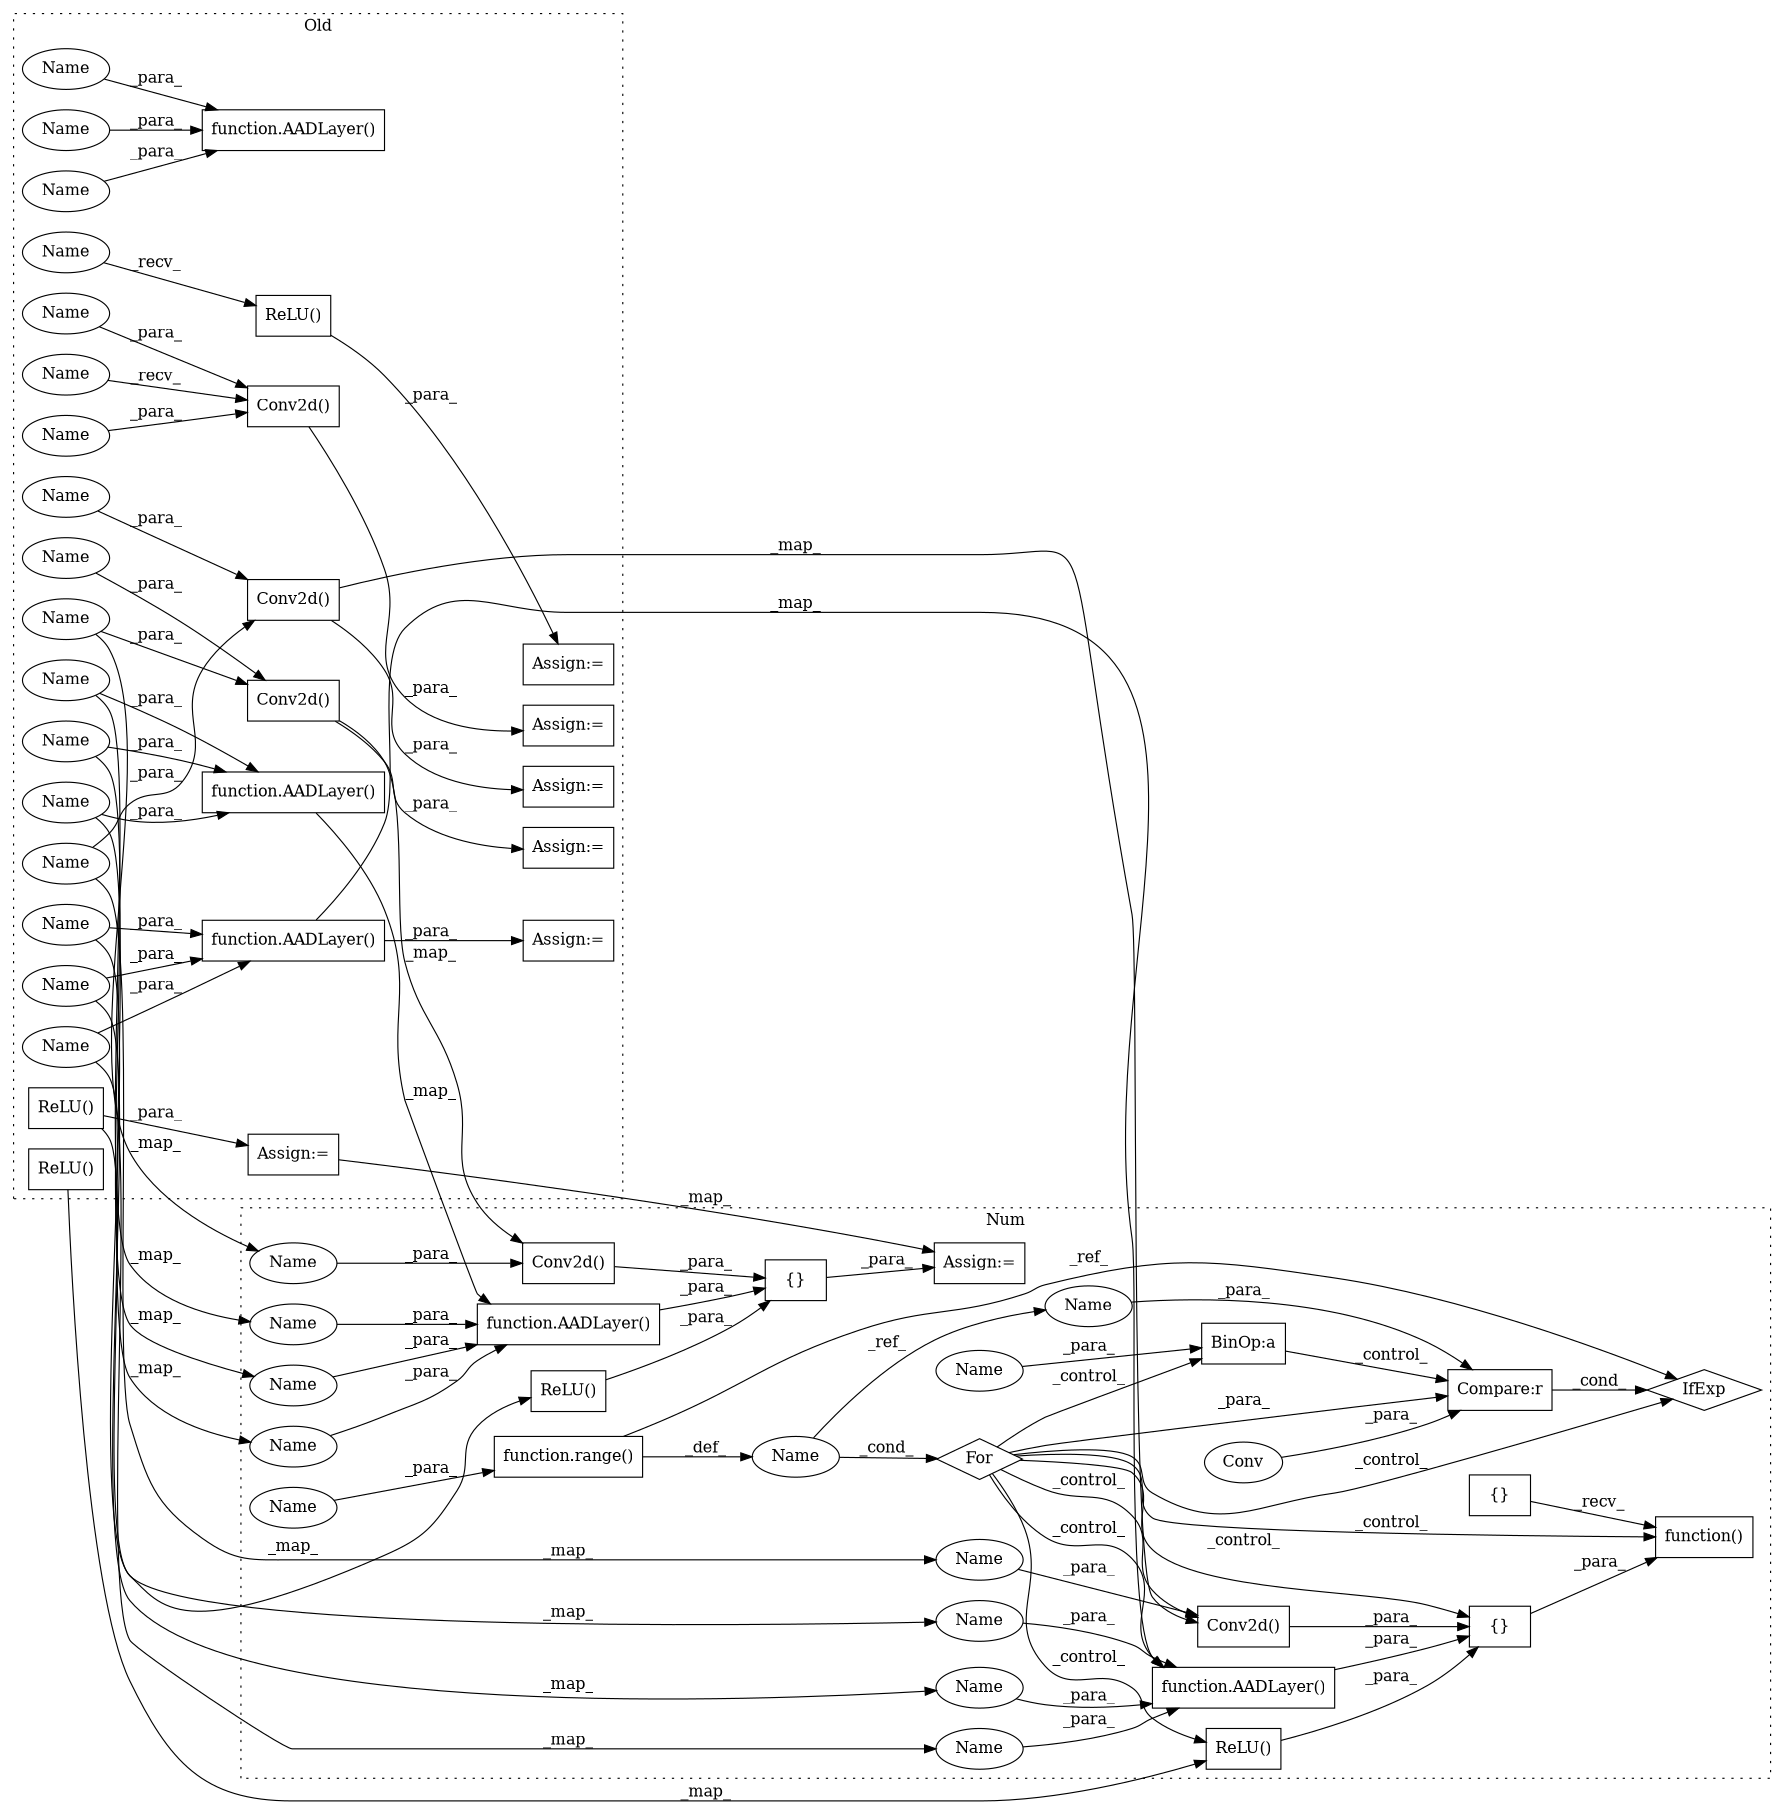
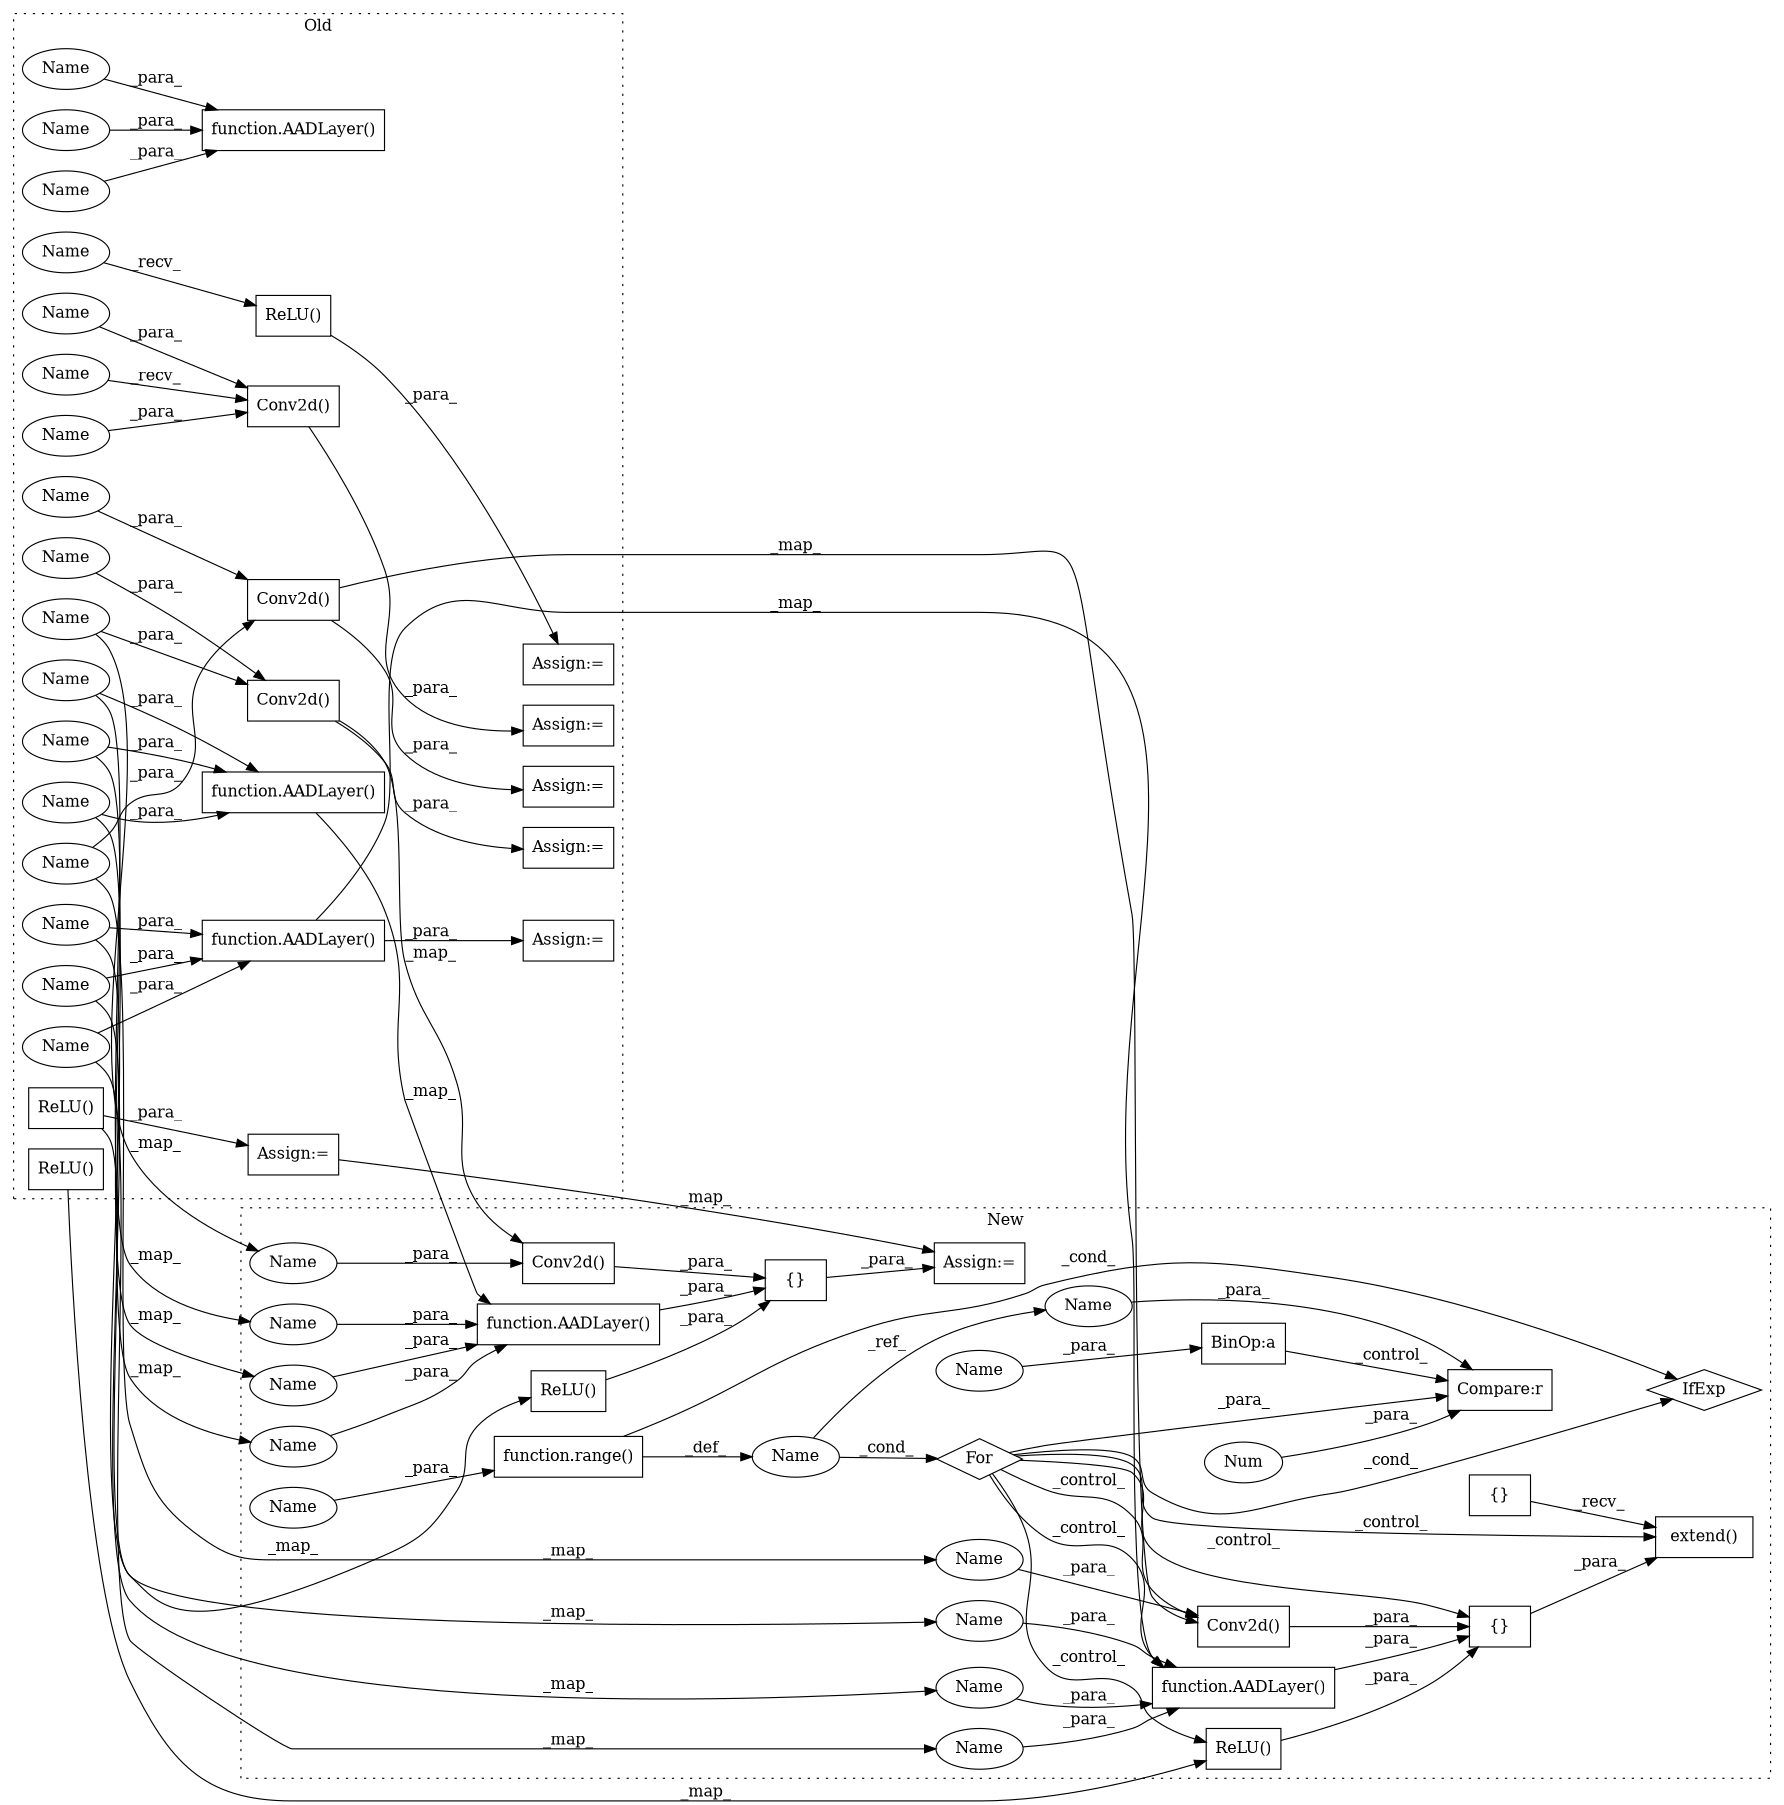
cluster "Num": label "Num" -> "New"
edge "function.range()" -> "IfExp": label "_ref_" -> "_cond_"
edge "Compare:r" -> "IfExp": removed, label "_cond_"
edge "For" -> "BinOp:a": removed, label "_control_"
edge "For" -> "IfExp": label "_control_" -> "_cond_"
node "Conv": label "Conv" -> "Num"
node "function()": label "function()" -> "extend()"
